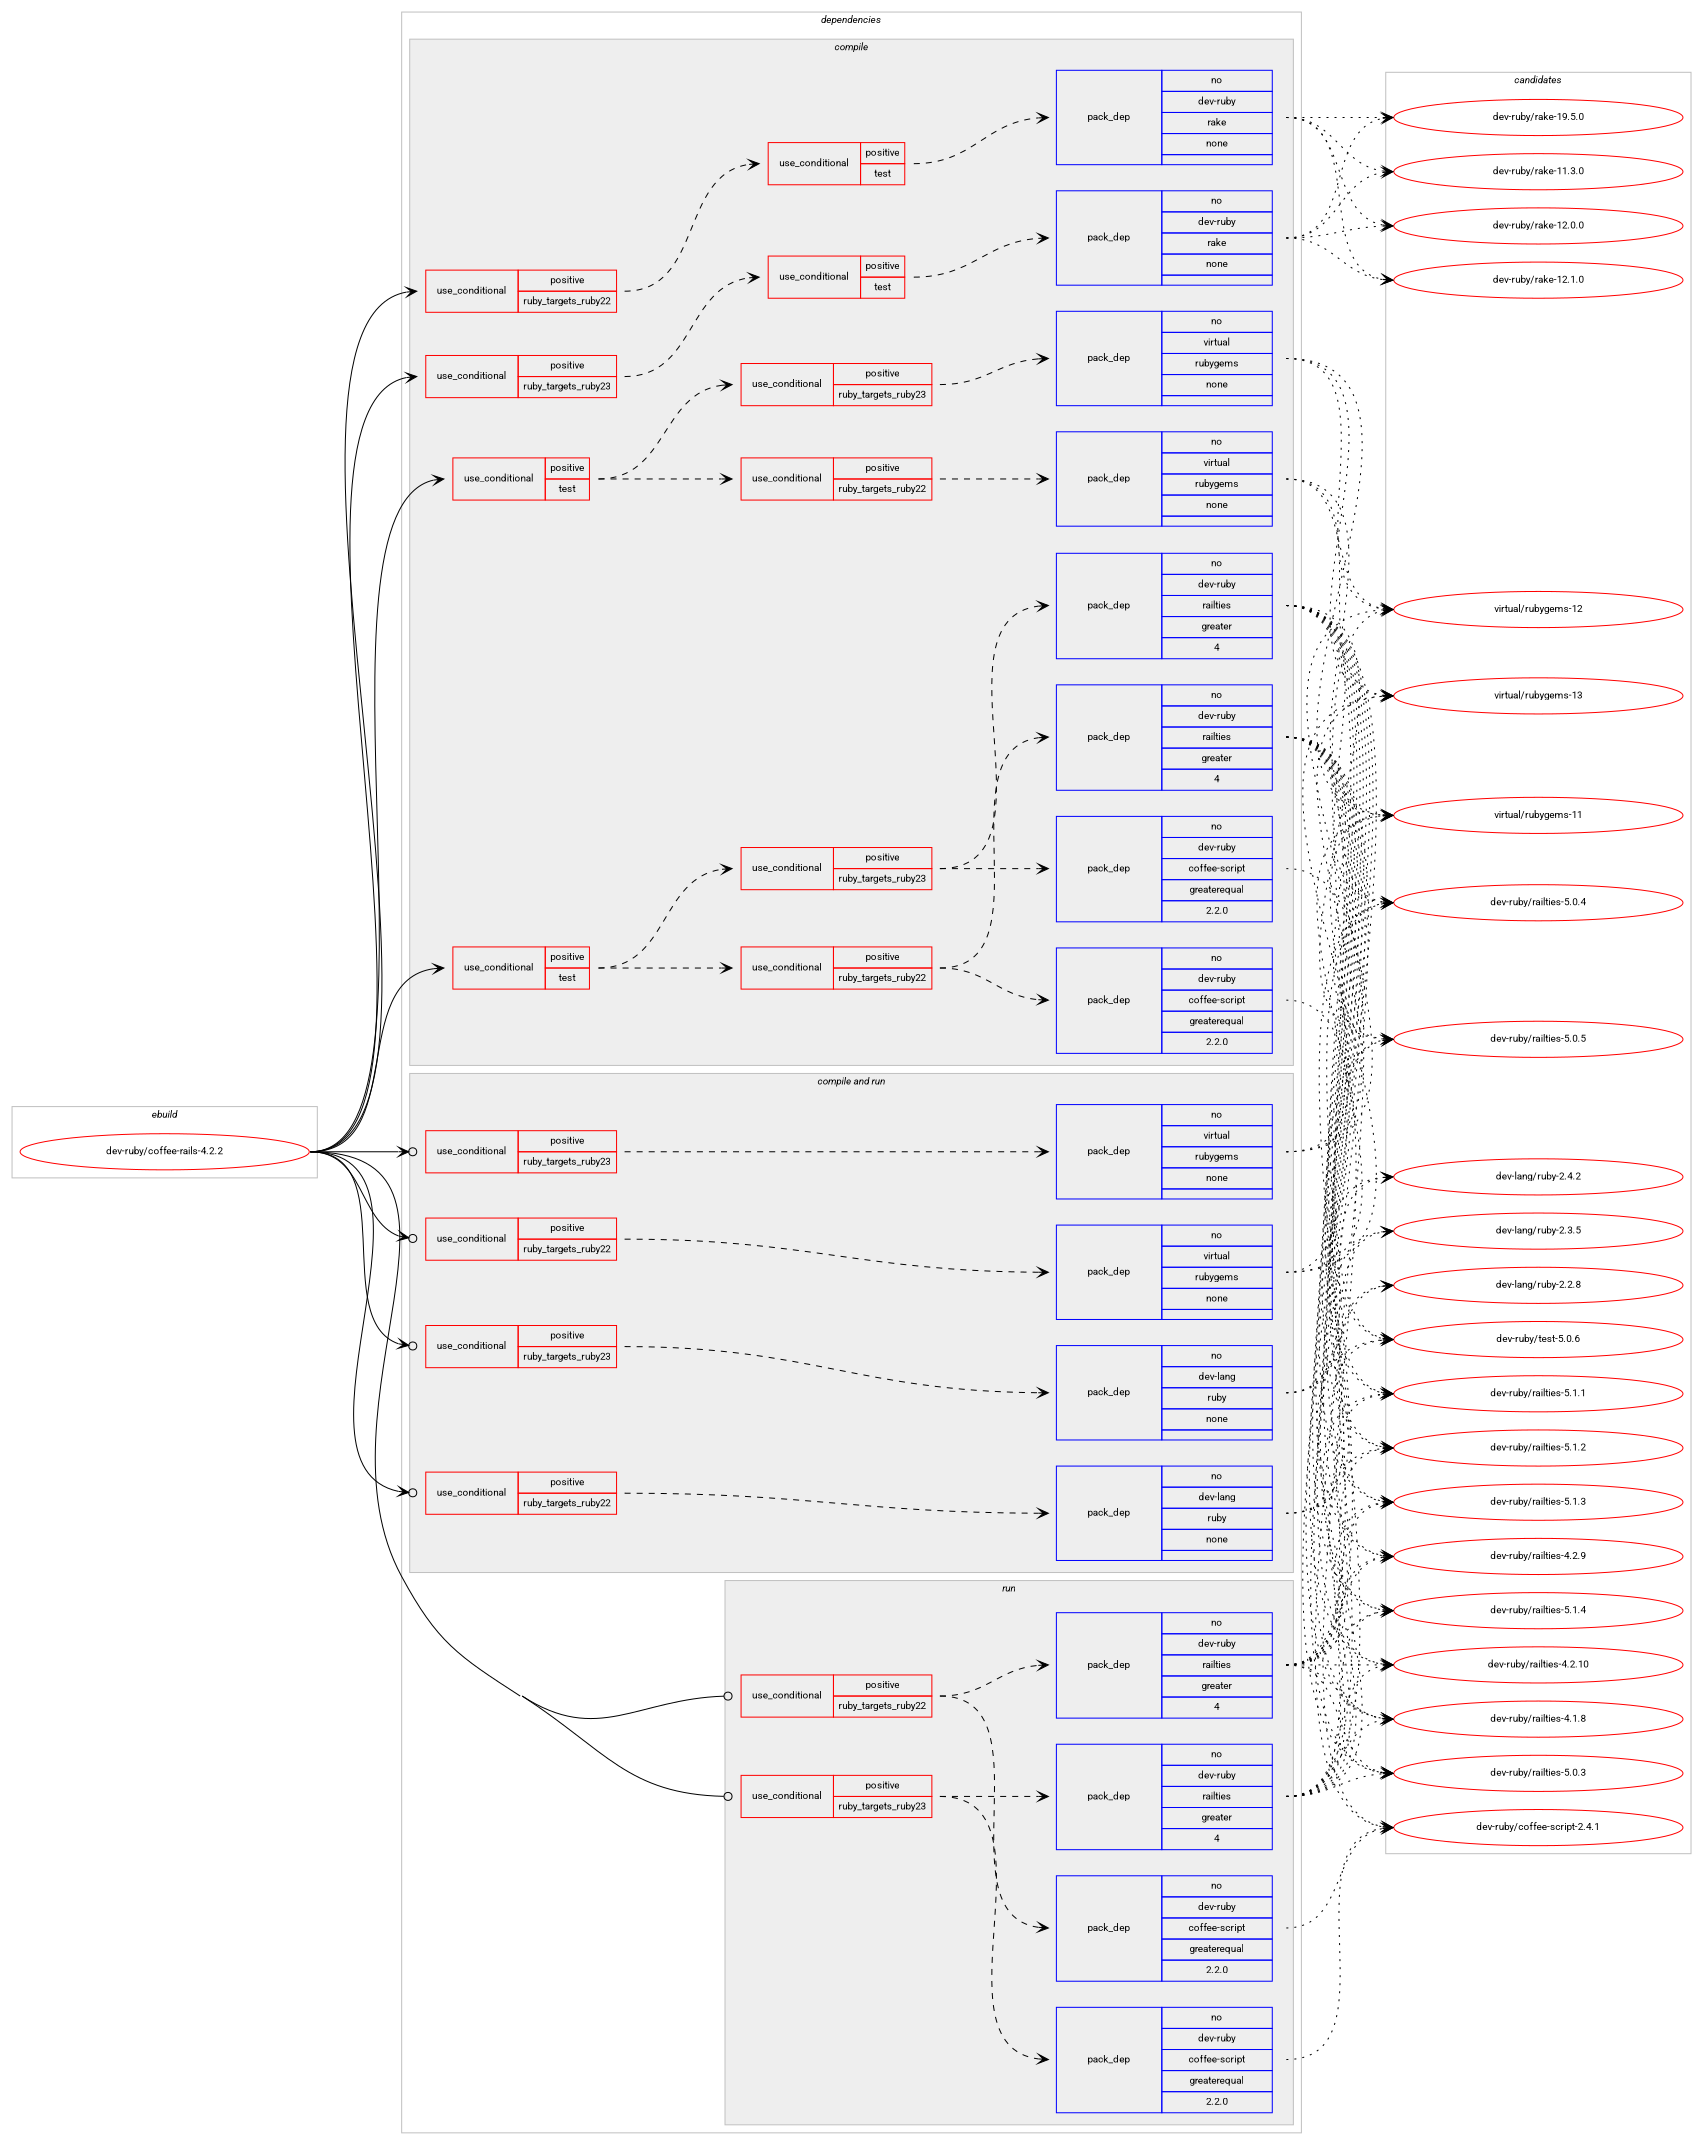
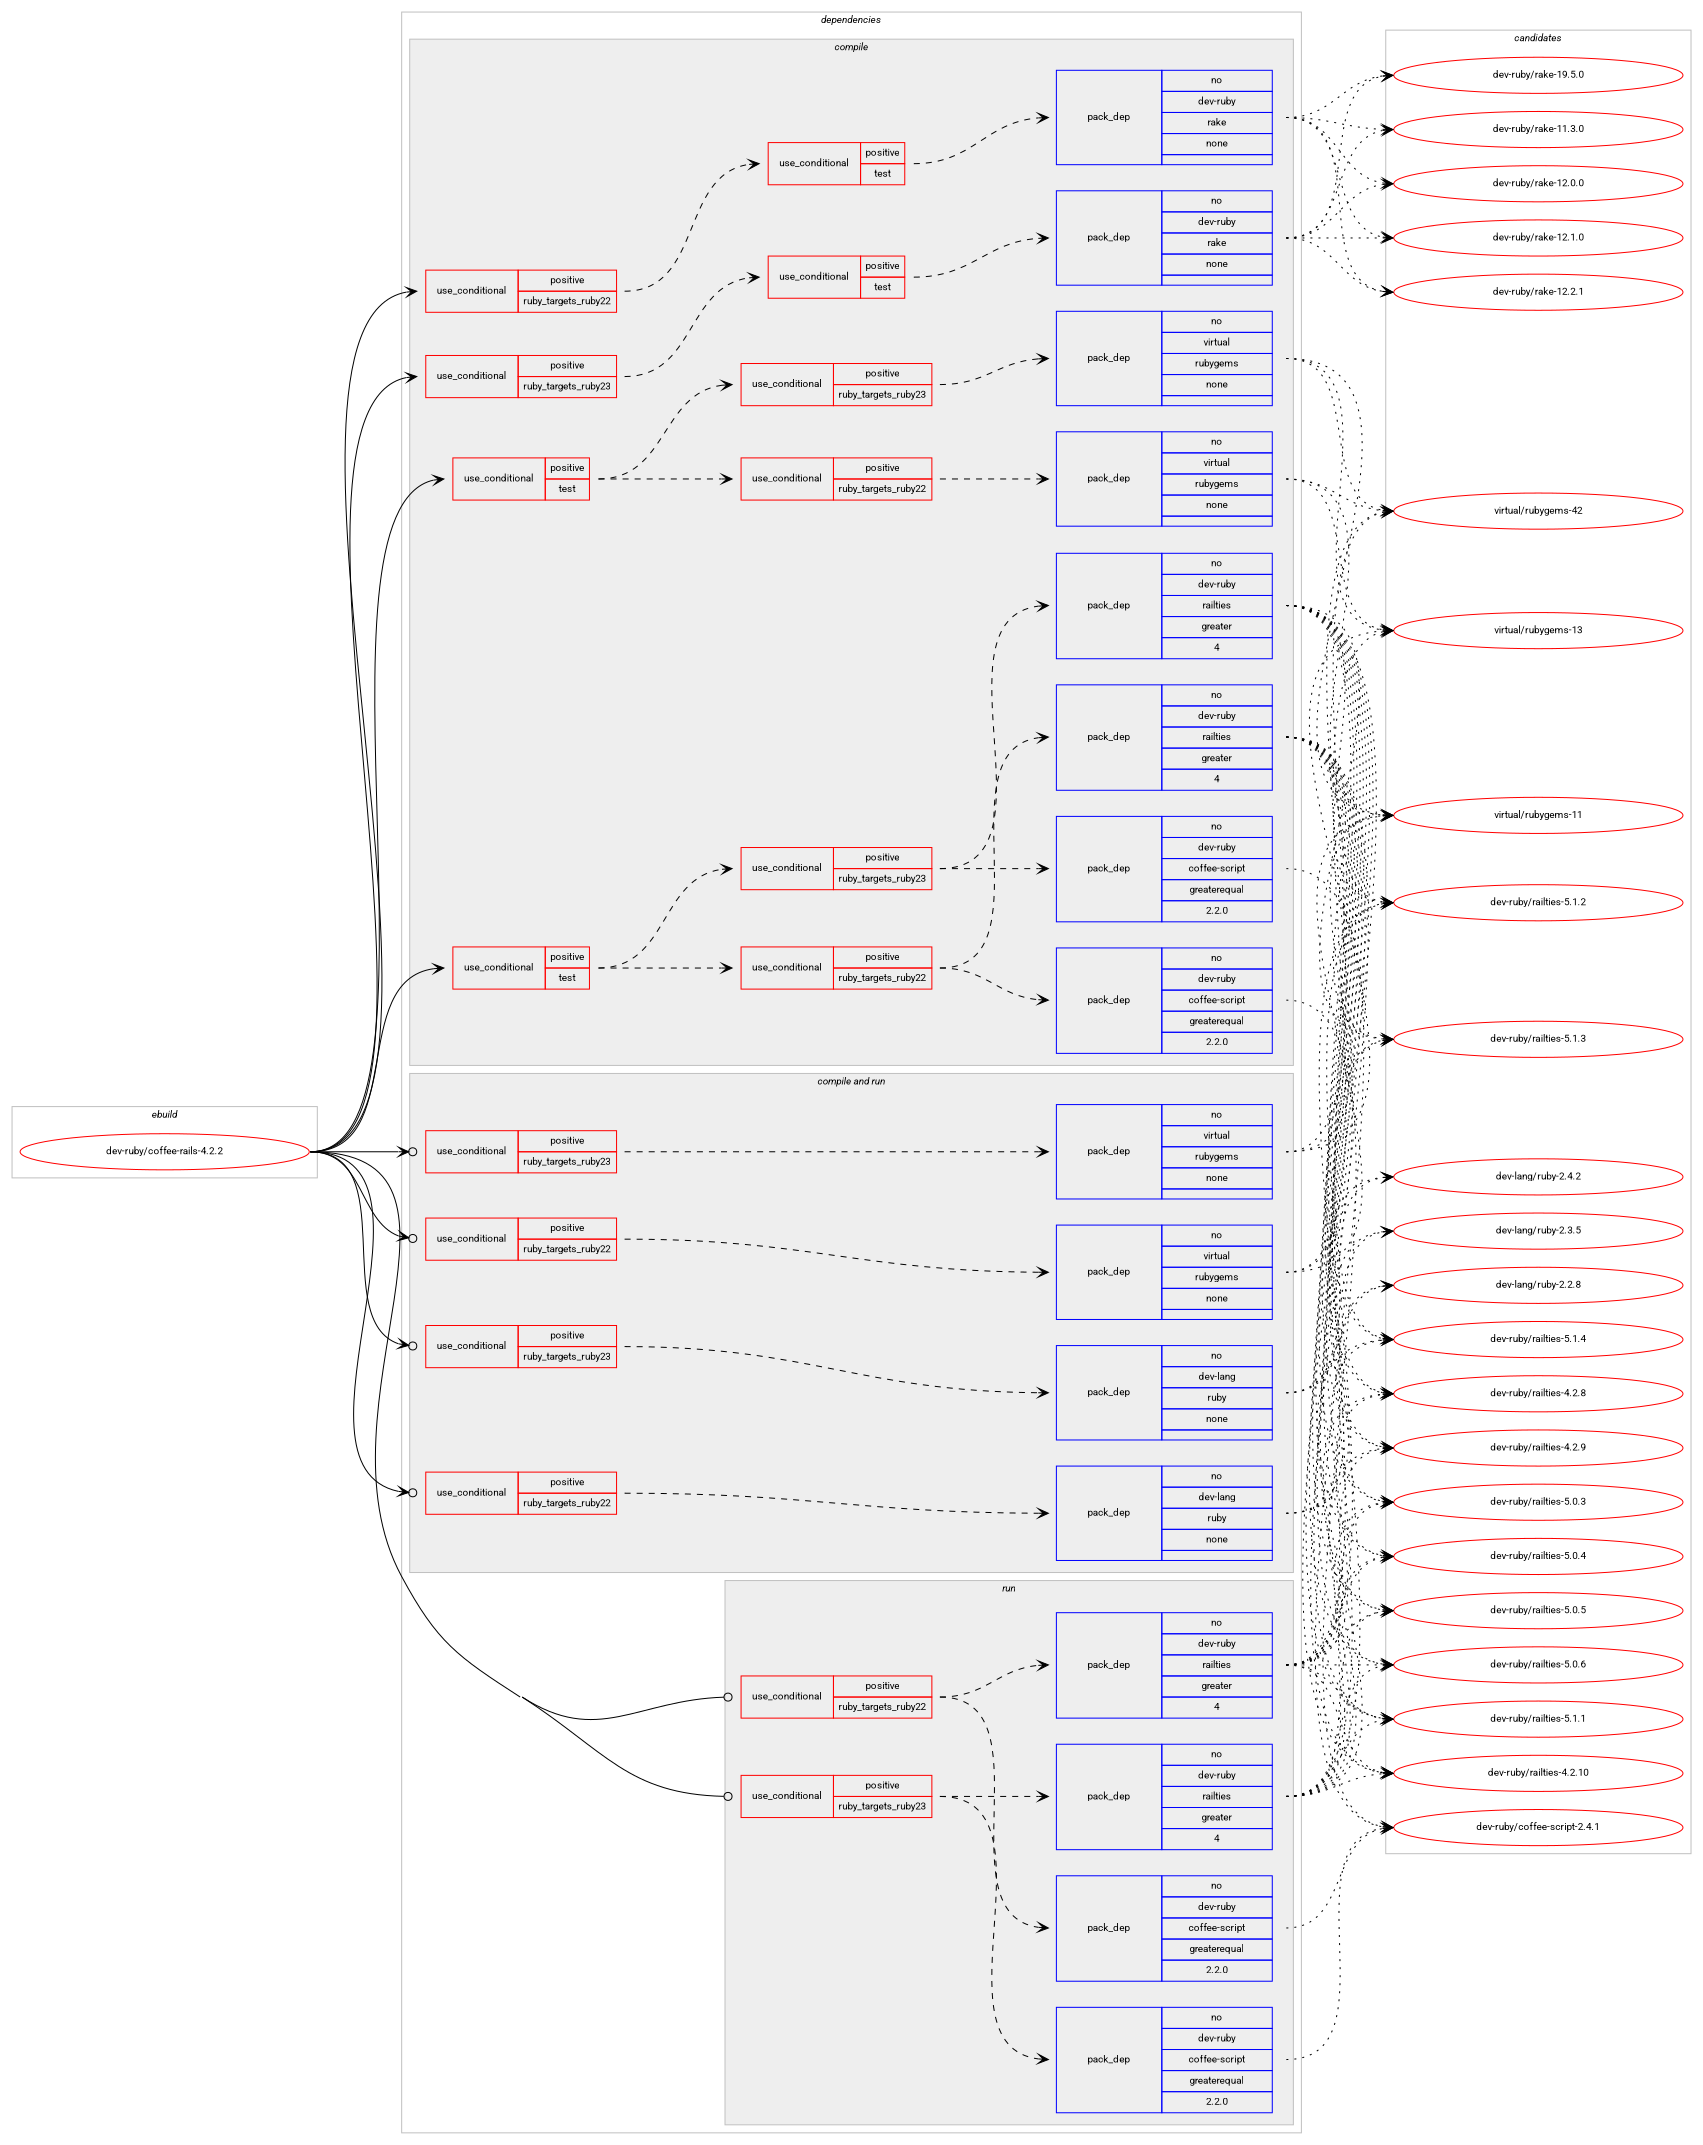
node "dev-ruby/rake-12.2.1": added
node "virtual/rubygems-12": label "virtual/rubygems-12" -> "virtual/rubygems-42"
node "dev-ruby/test-5.0.6": label "dev-ruby/test-5.0.6" -> "dev-ruby/railties-5.0.6"
node "dev-ruby/railties-4.1.8": label "dev-ruby/railties-4.1.8" -> "dev-ruby/railties-4.2.8"
